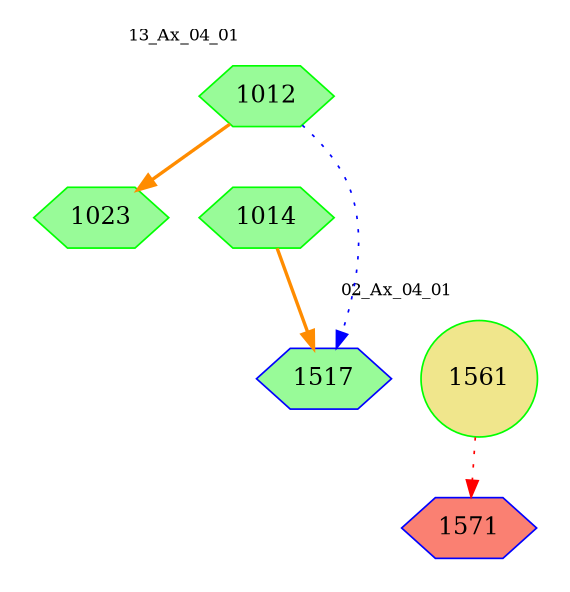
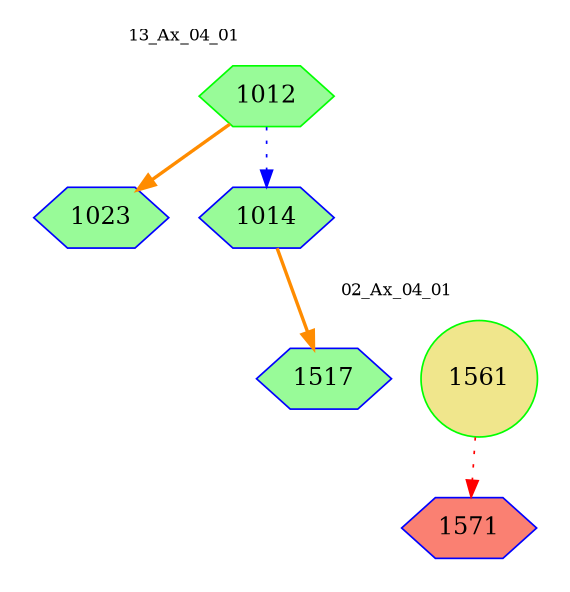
node "1023": color green -> blue
node "1014": color green -> blue
edge "1012" -> "1517": now "1012" -> "1014"
